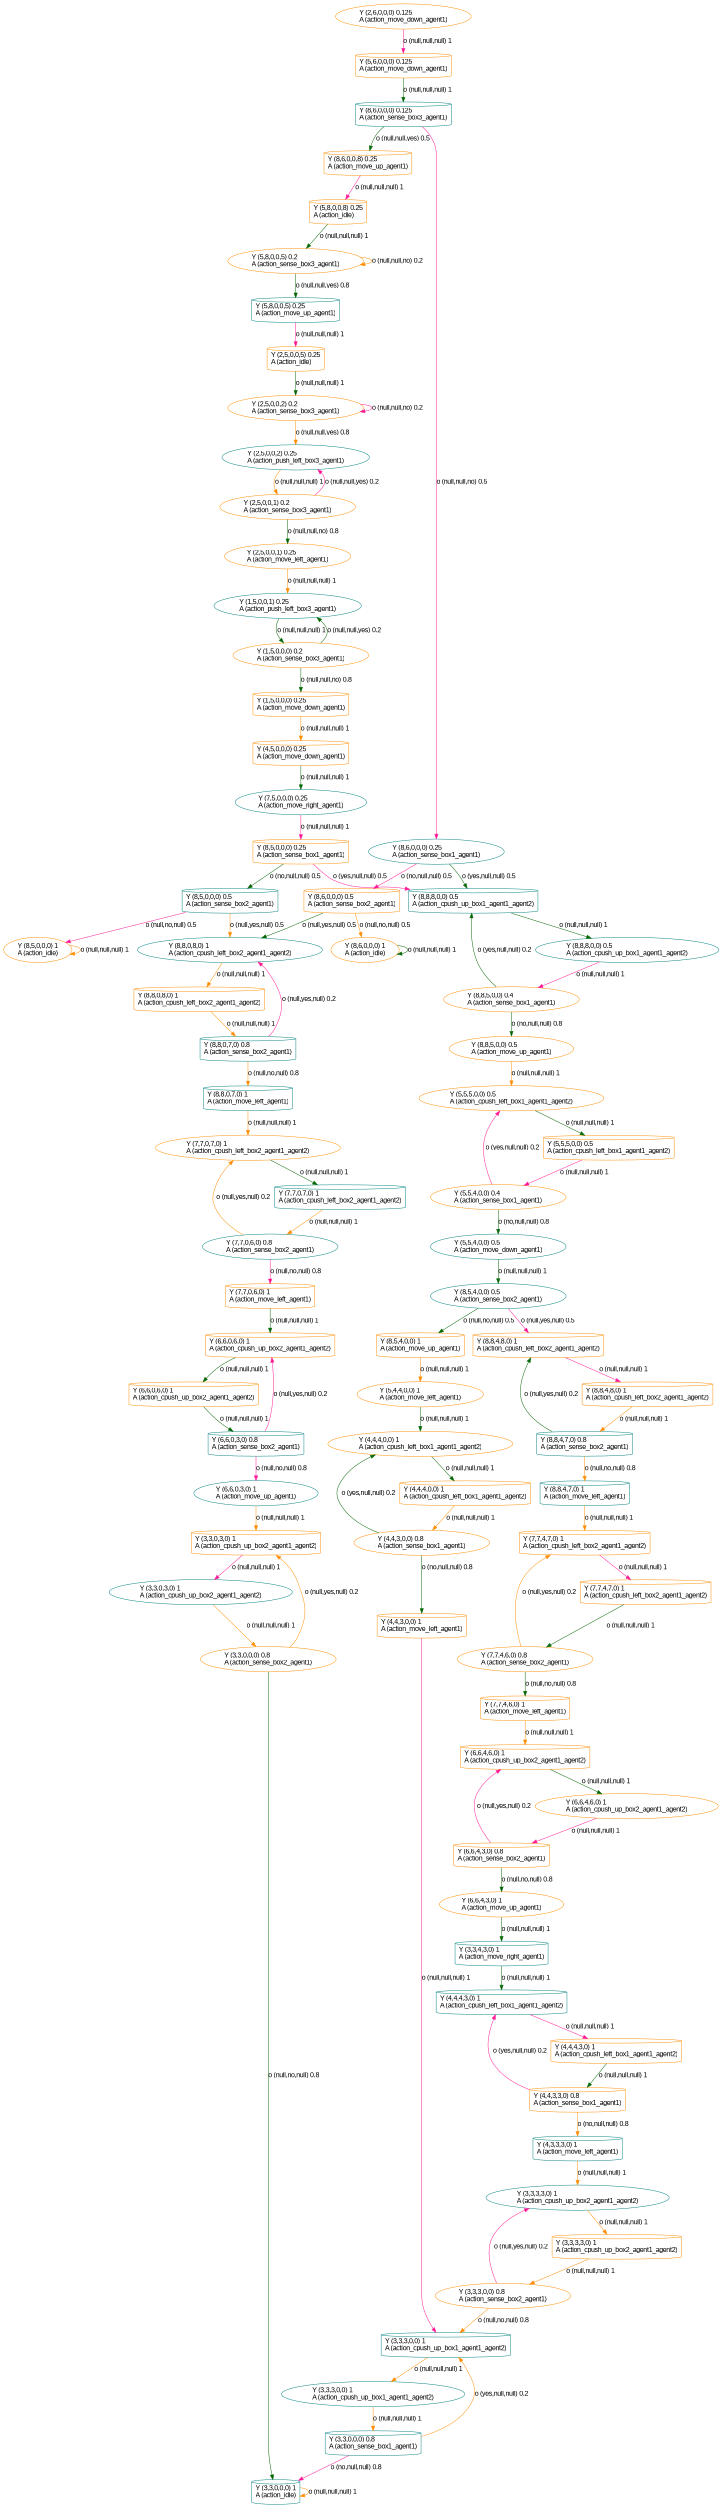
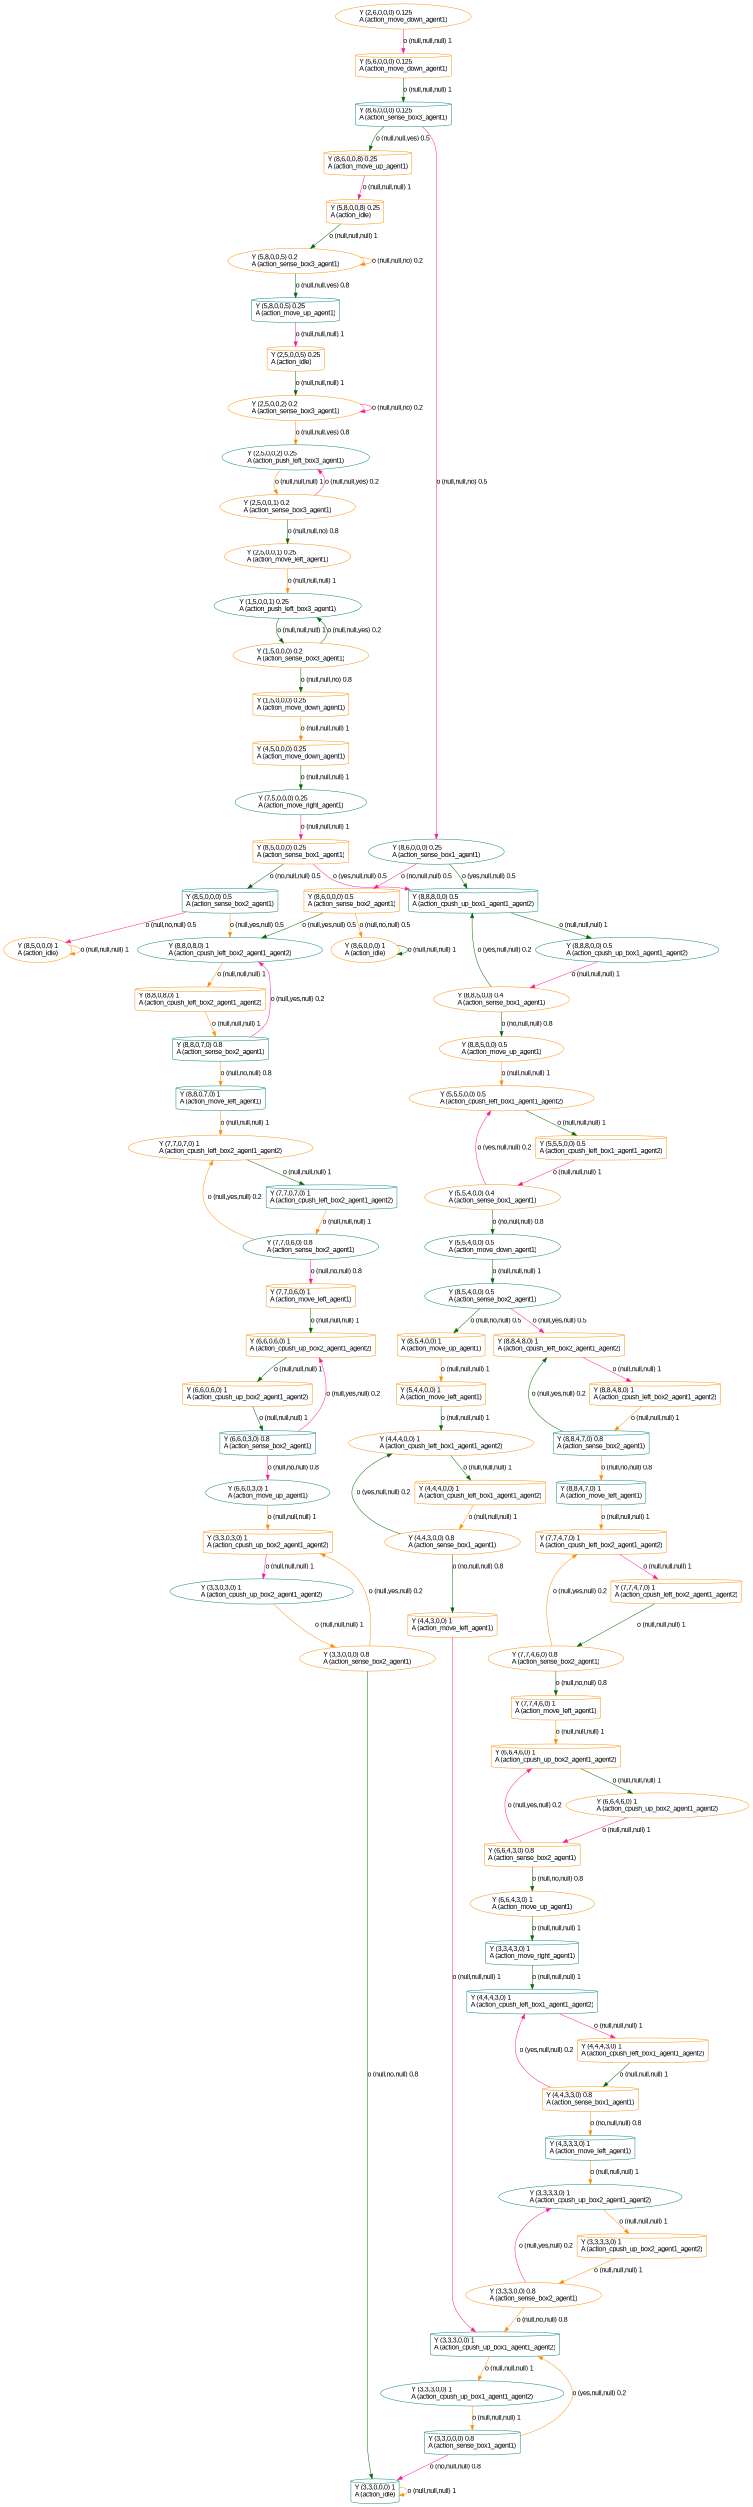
node "Y (5,4,4,0,0) 1 A (action_move_left_agent1)": shape ellipse -> cylinder
